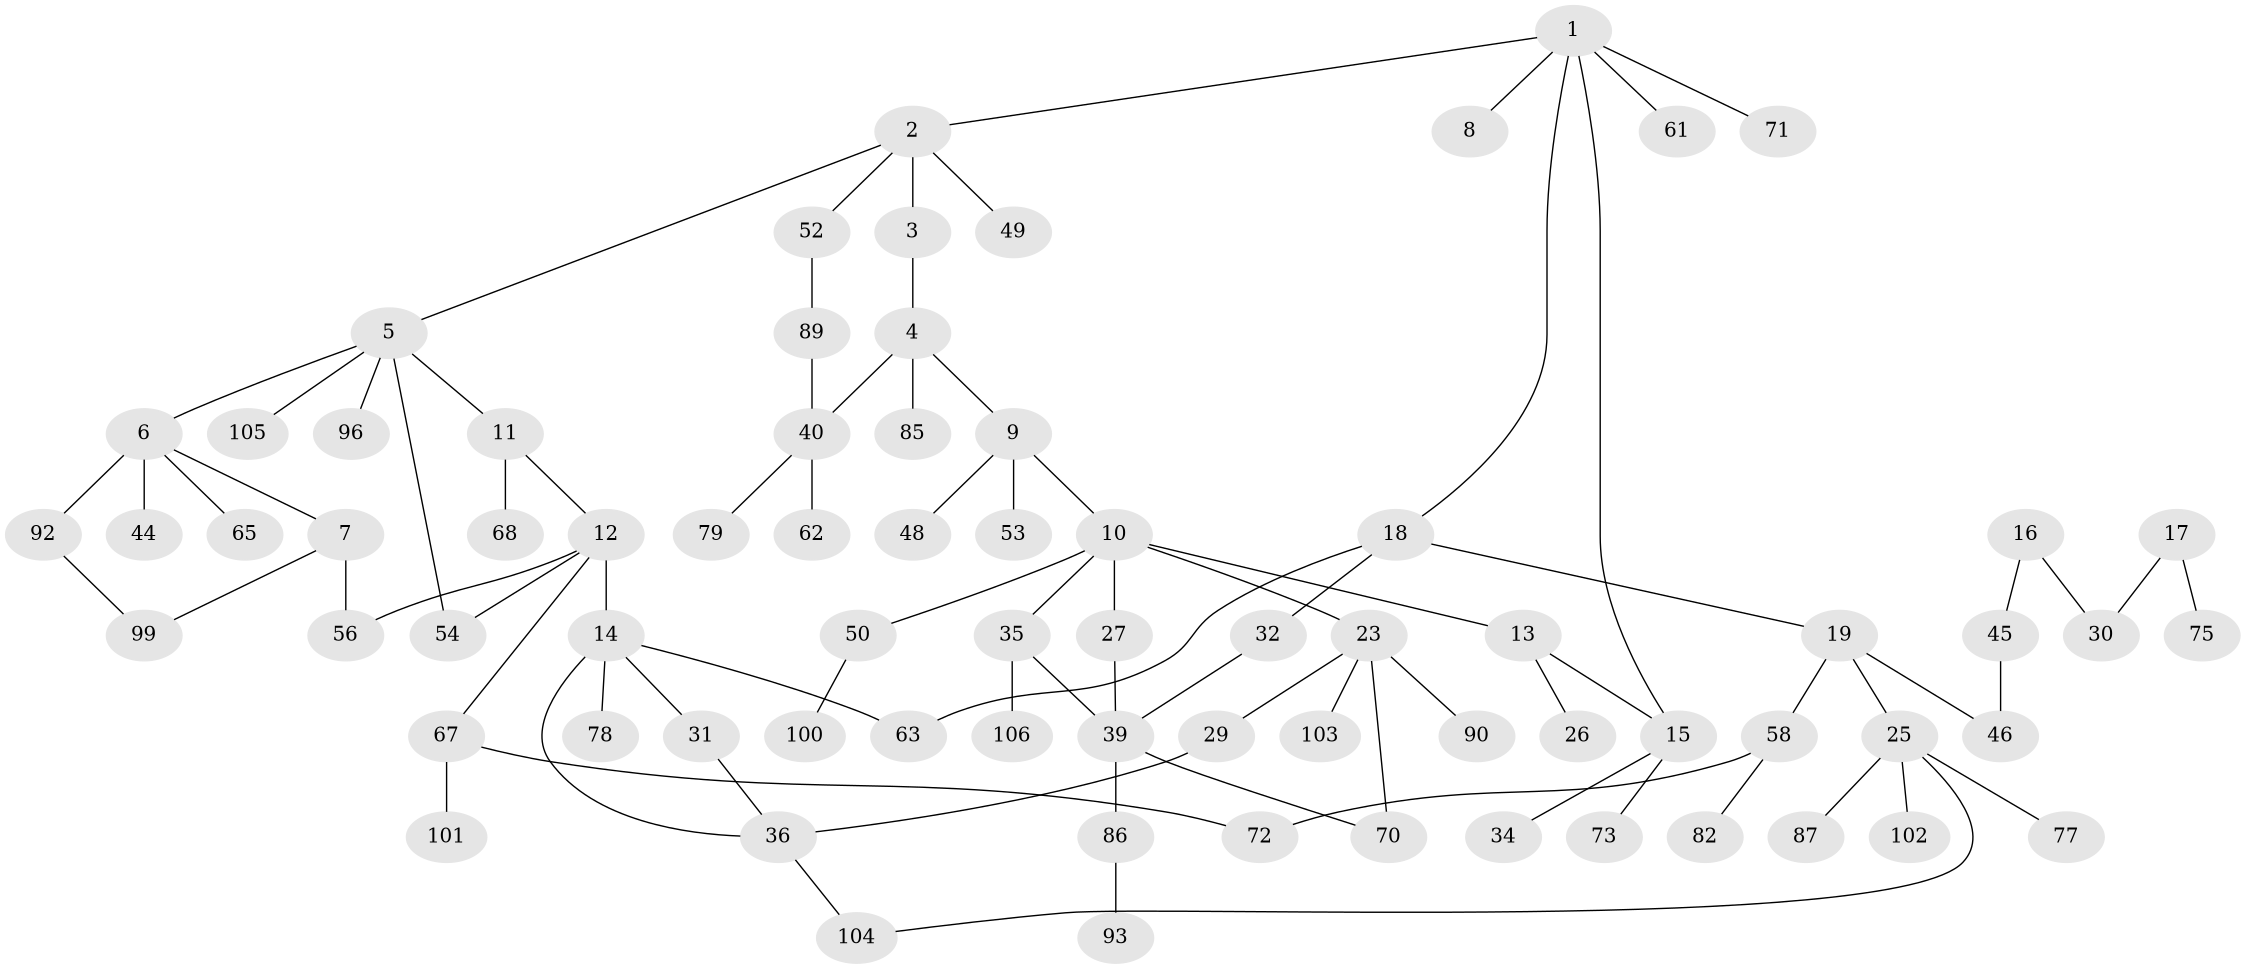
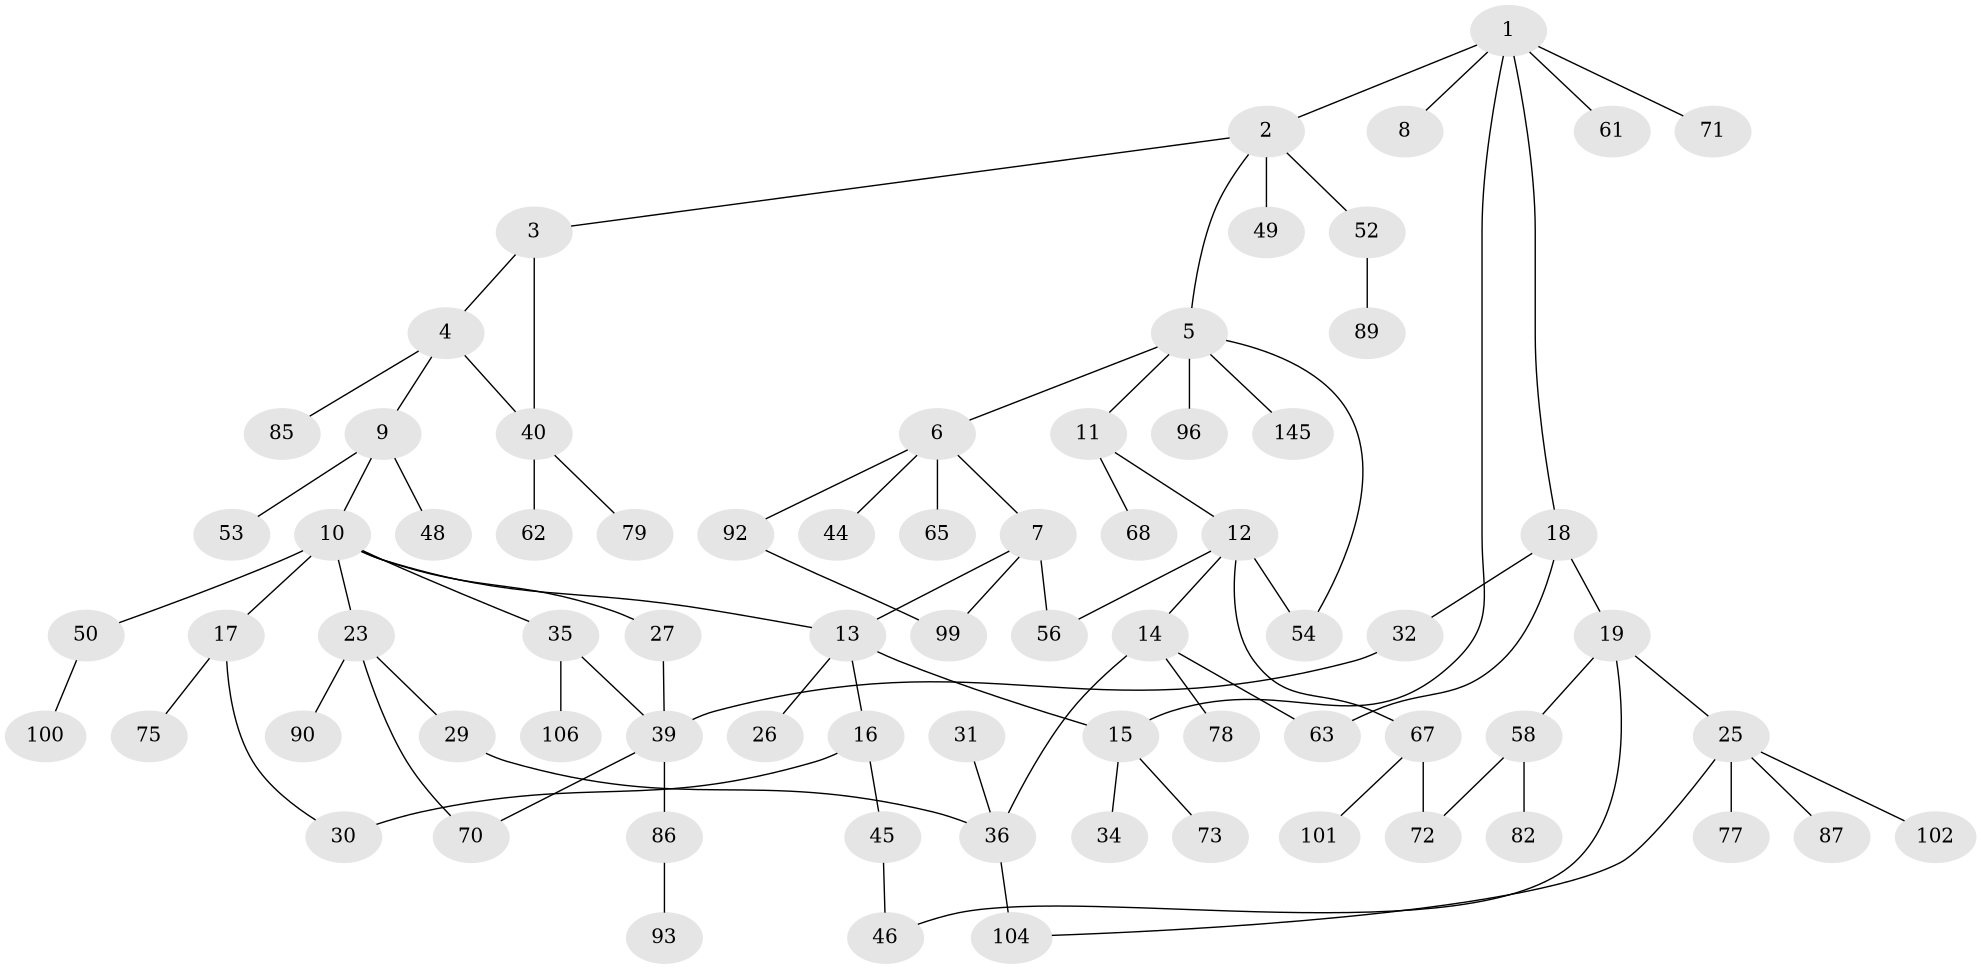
edge "89" -- "40": now "3" -- "40"
node "105": label "105" -> "145"
edge "10" -- "17": added
edge "7" -- "13": added
edge "13" -- "16": added
edge "14" -- "31": removed
node "103": removed
